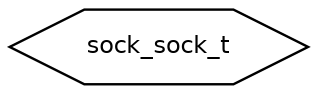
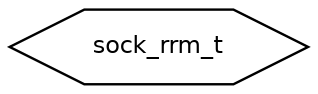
node "sock_sock_t": label "sock_sock_t" -> "sock_rrm_t"
